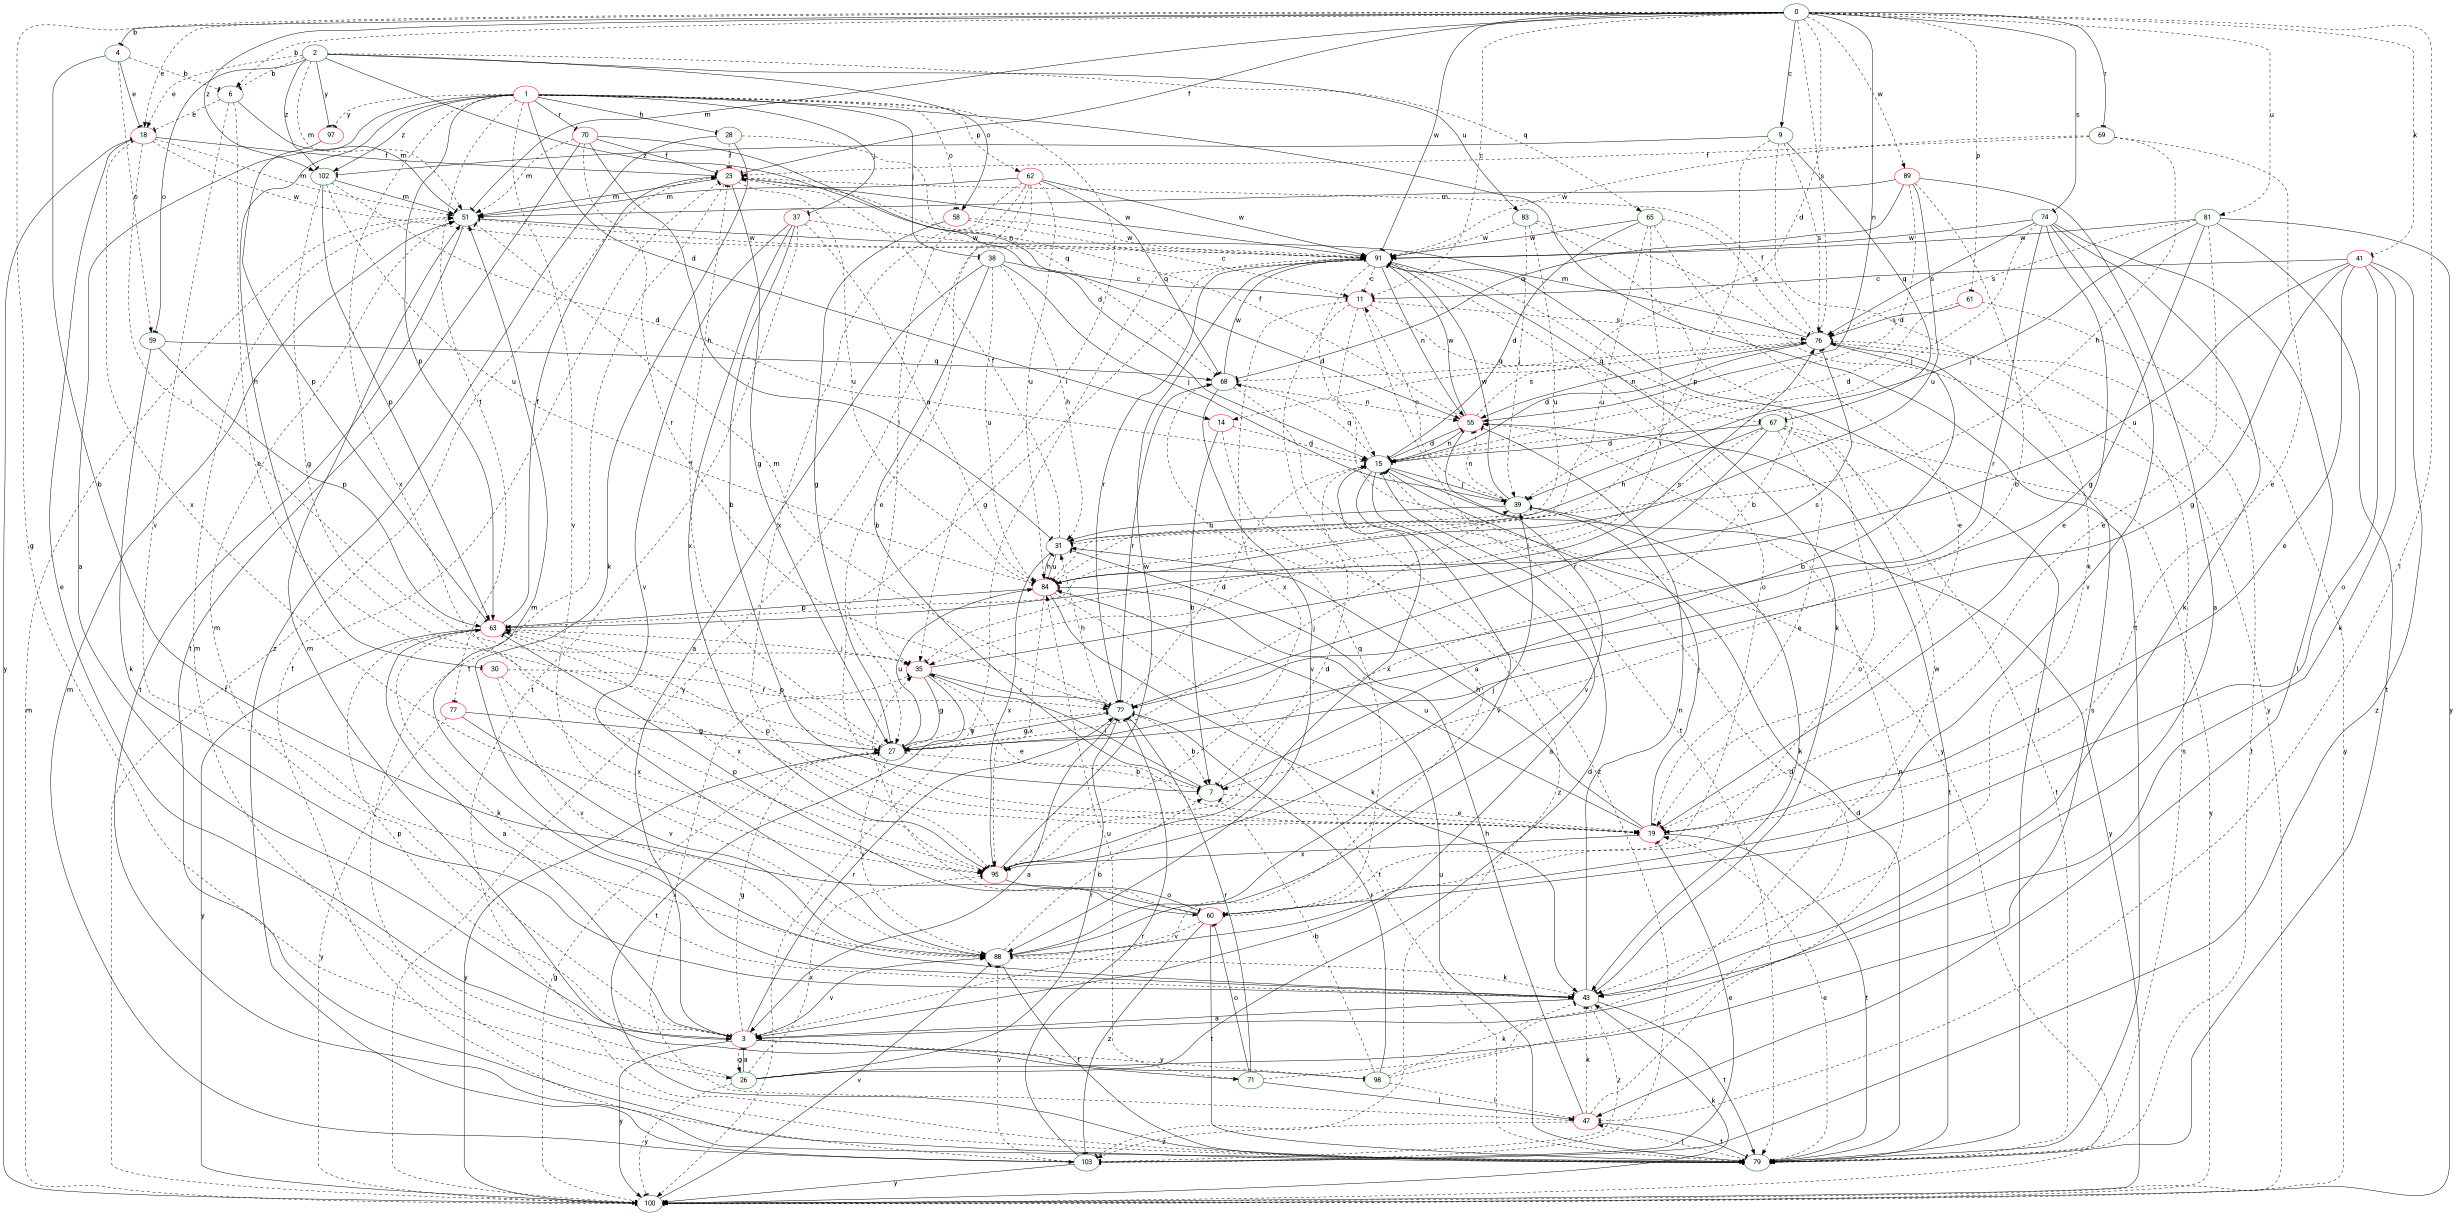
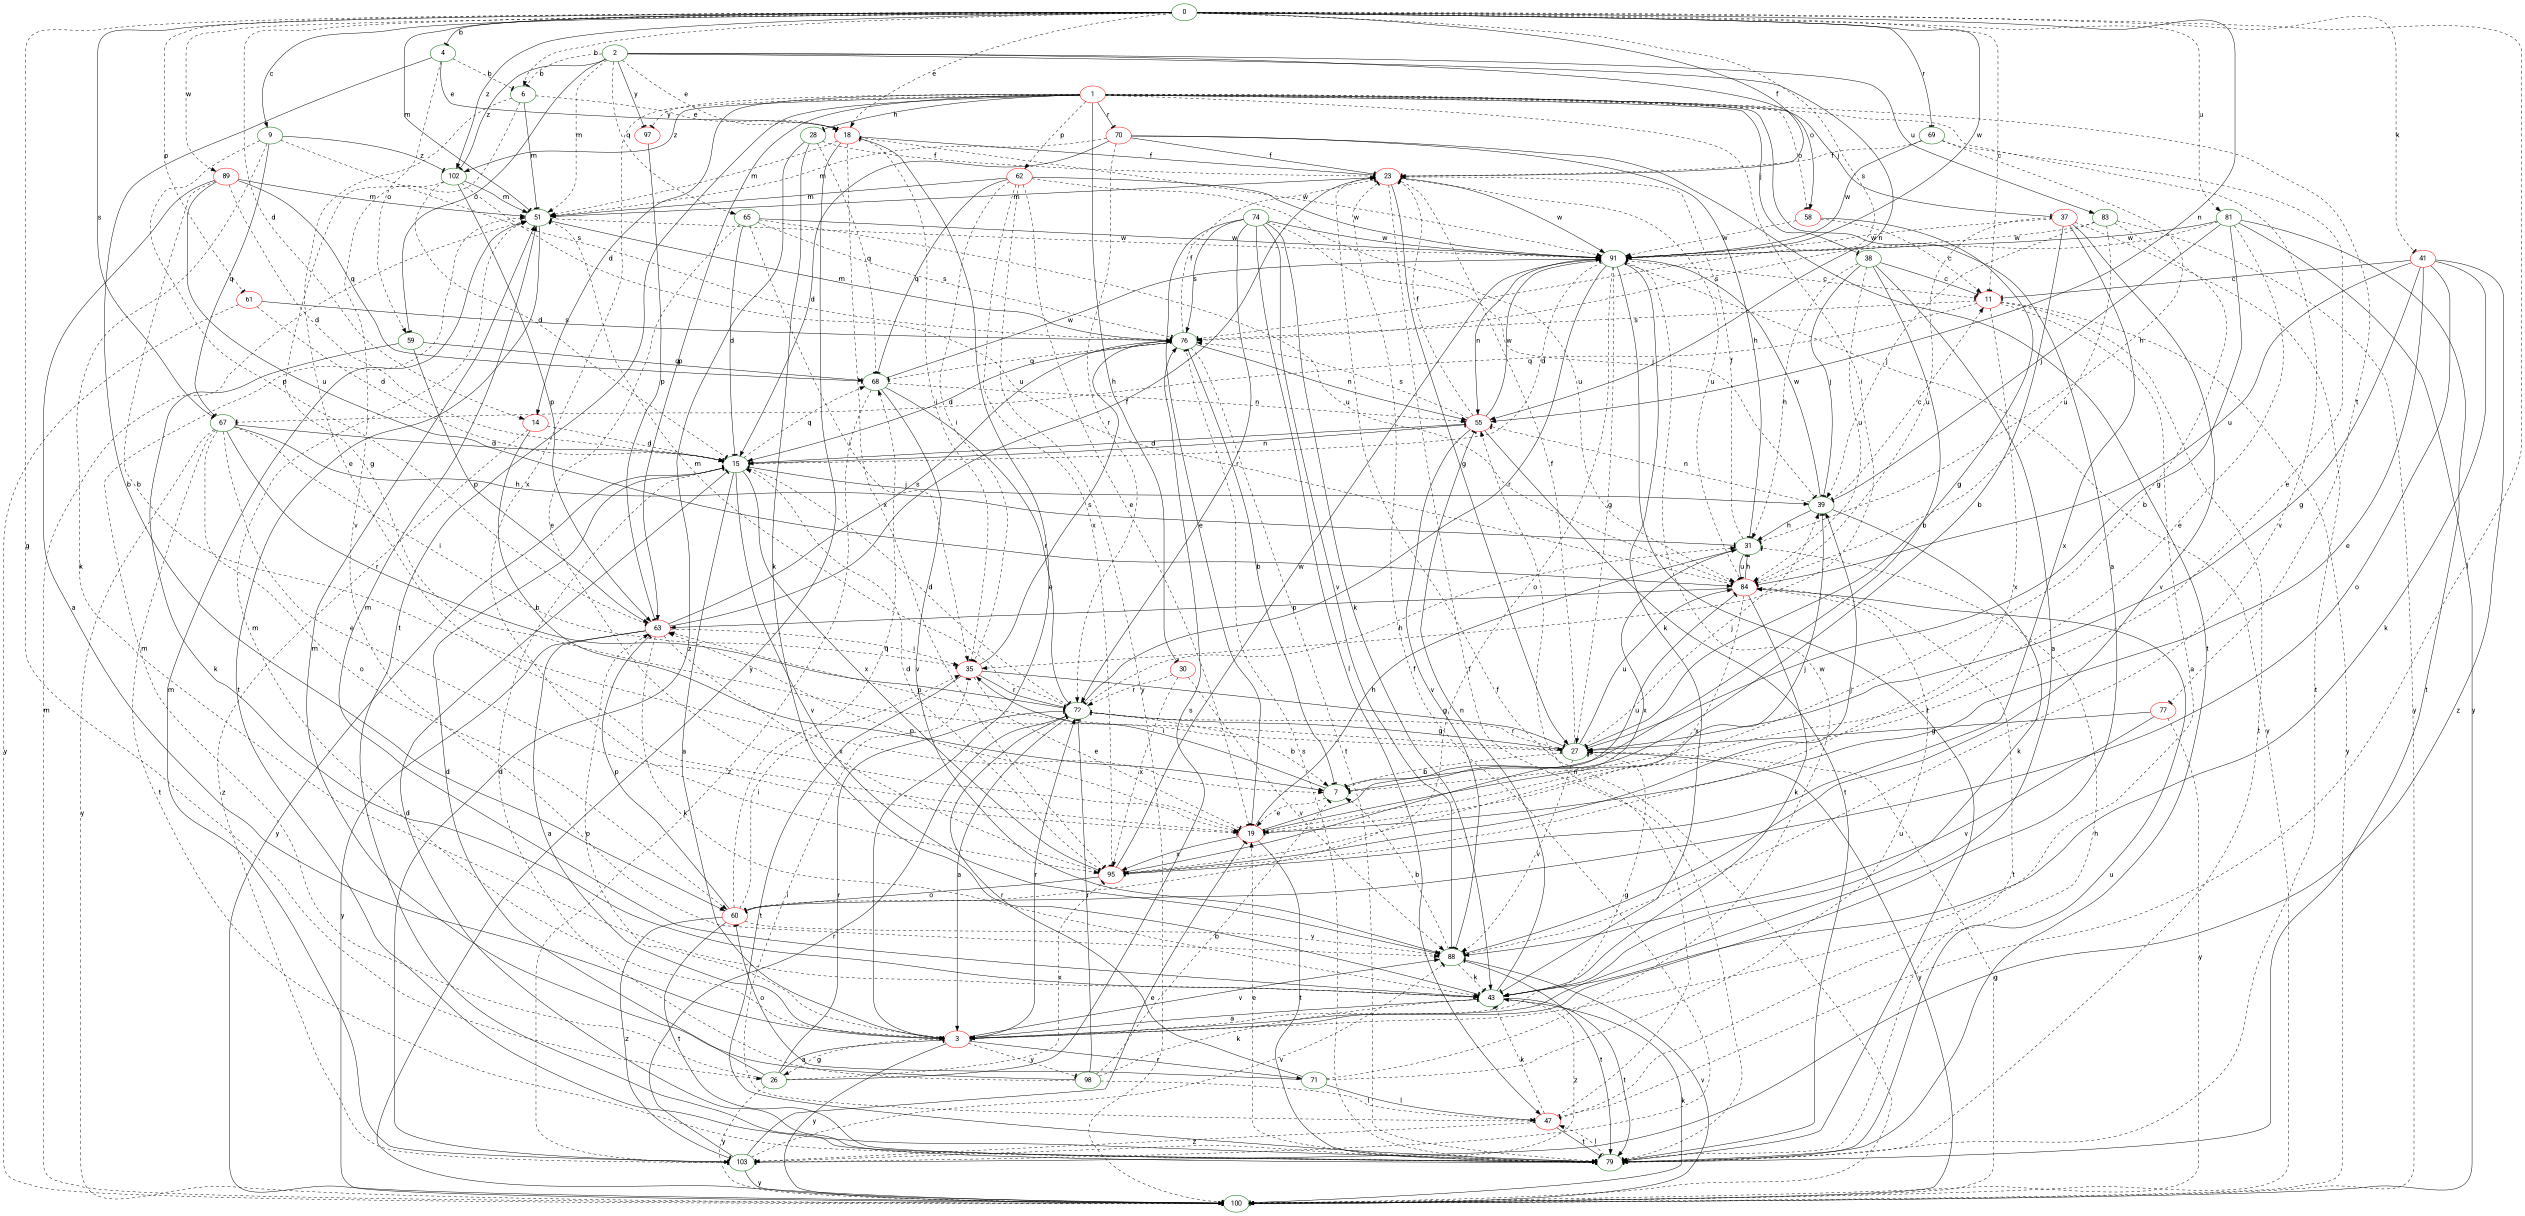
edge "0" -> "74": now "0" -> "67"
edge "69" -> "91": style dashed -> solid
edge "81" -> "39": arrowhead normal -> tee
edge "47" -> "31": style solid -> dashed
